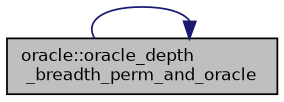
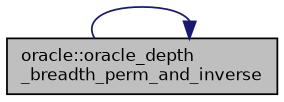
node "oracle::oracle_depth _breadth_perm_and_oracle": label "oracle::oracle_depth _breadth_perm_and_oracle" -> "oracle::oracle_depth _breadth_perm_and_inverse"
